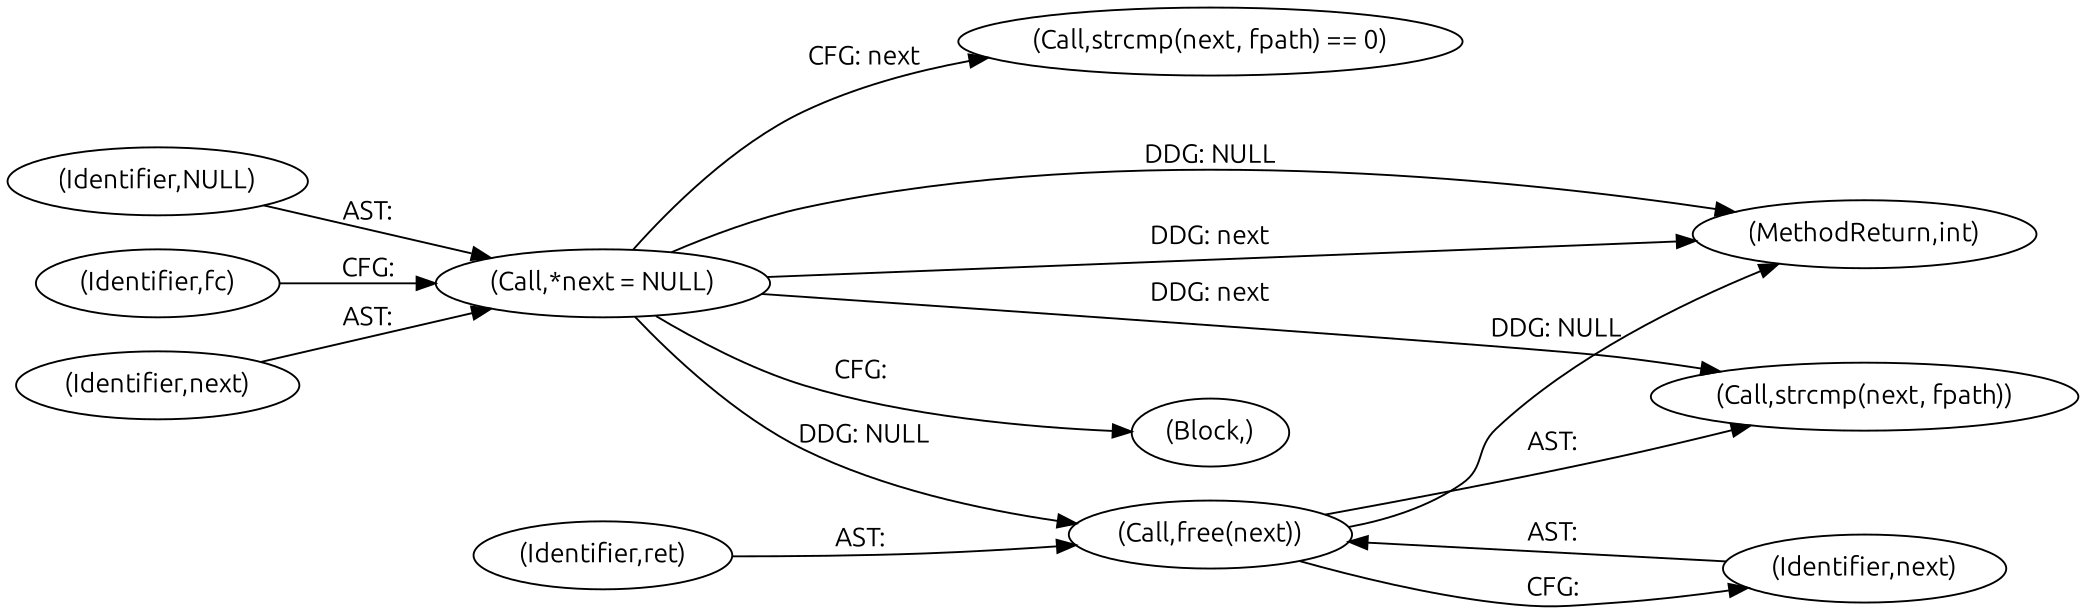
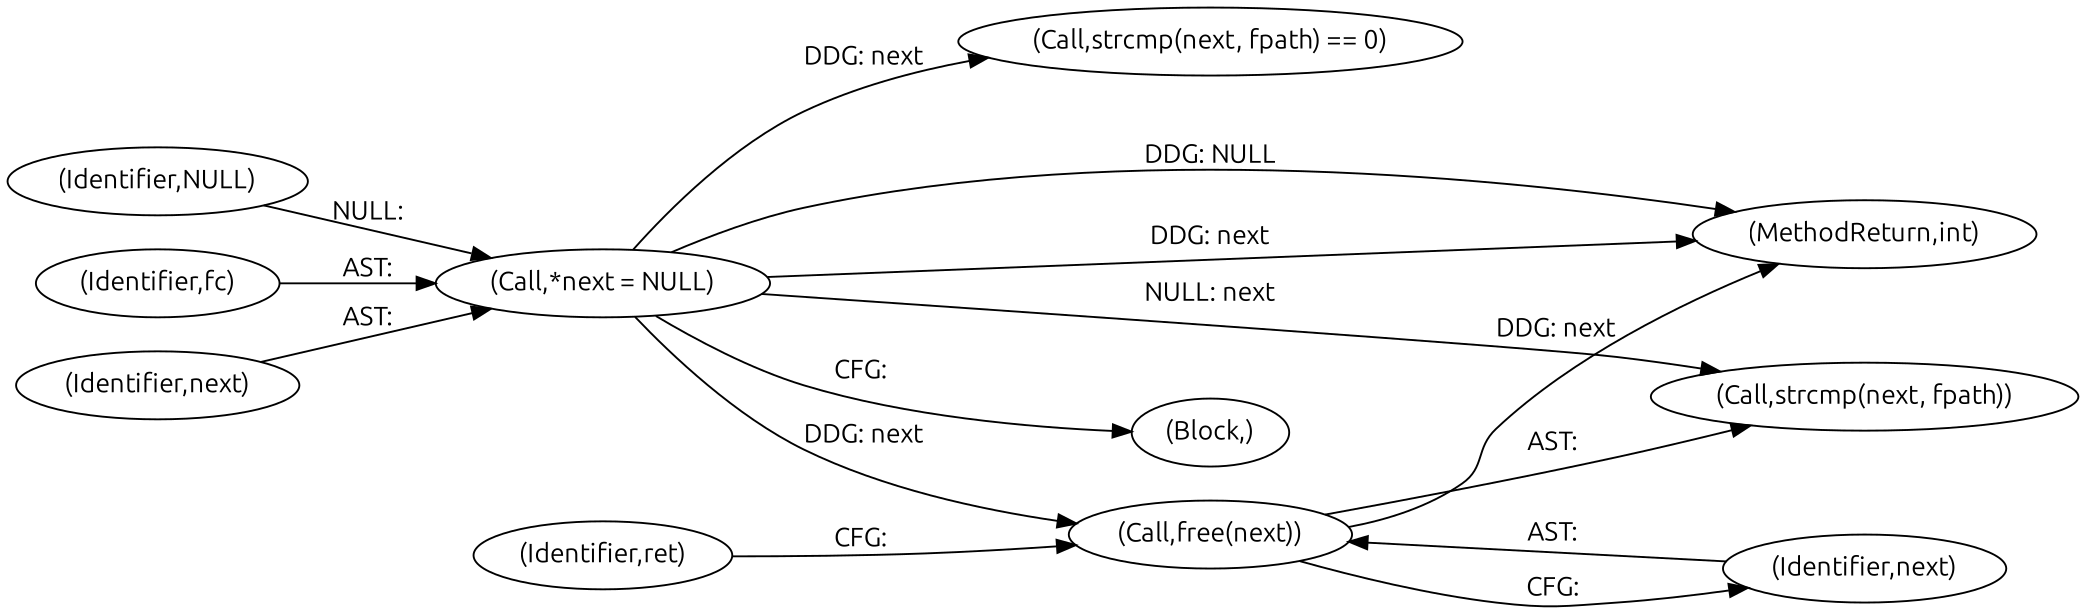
edge "(Call,*next = NULL)" -> "(Call,strcmp(next, fpath) == 0)": label "CFG: next" -> "DDG: next"
edge "(Identifier,NULL)" -> "(Call,*next = NULL)": label "AST: " -> "NULL: "
edge "(Identifier,fc)" -> "(Call,*next = NULL)": label "CFG: " -> "AST: "
edge "(Call,*next = NULL)" -> "(Call,strcmp(next, fpath))": label "DDG: next" -> "NULL: next"
edge "(Call,free(next))" -> "(MethodReturn,int)": label "DDG: NULL" -> "DDG: next"
edge "(Call,*next = NULL)" -> "(Call,free(next))": label "DDG: NULL" -> "DDG: next"
edge "(Identifier,ret)" -> "(Call,free(next))": label "AST: " -> "CFG: "
